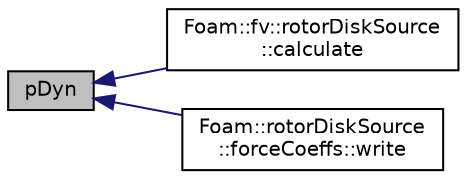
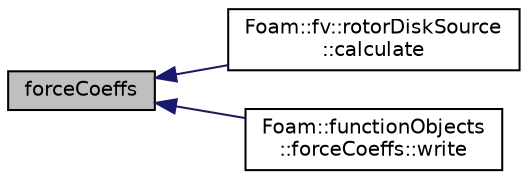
node "pDyn": label "pDyn" -> "forceCoeffs"
node "Foam::rotorDiskSource ::forceCoeffs::write": label "Foam::rotorDiskSource ::forceCoeffs::write" -> "Foam::functionObjects ::forceCoeffs::write"
